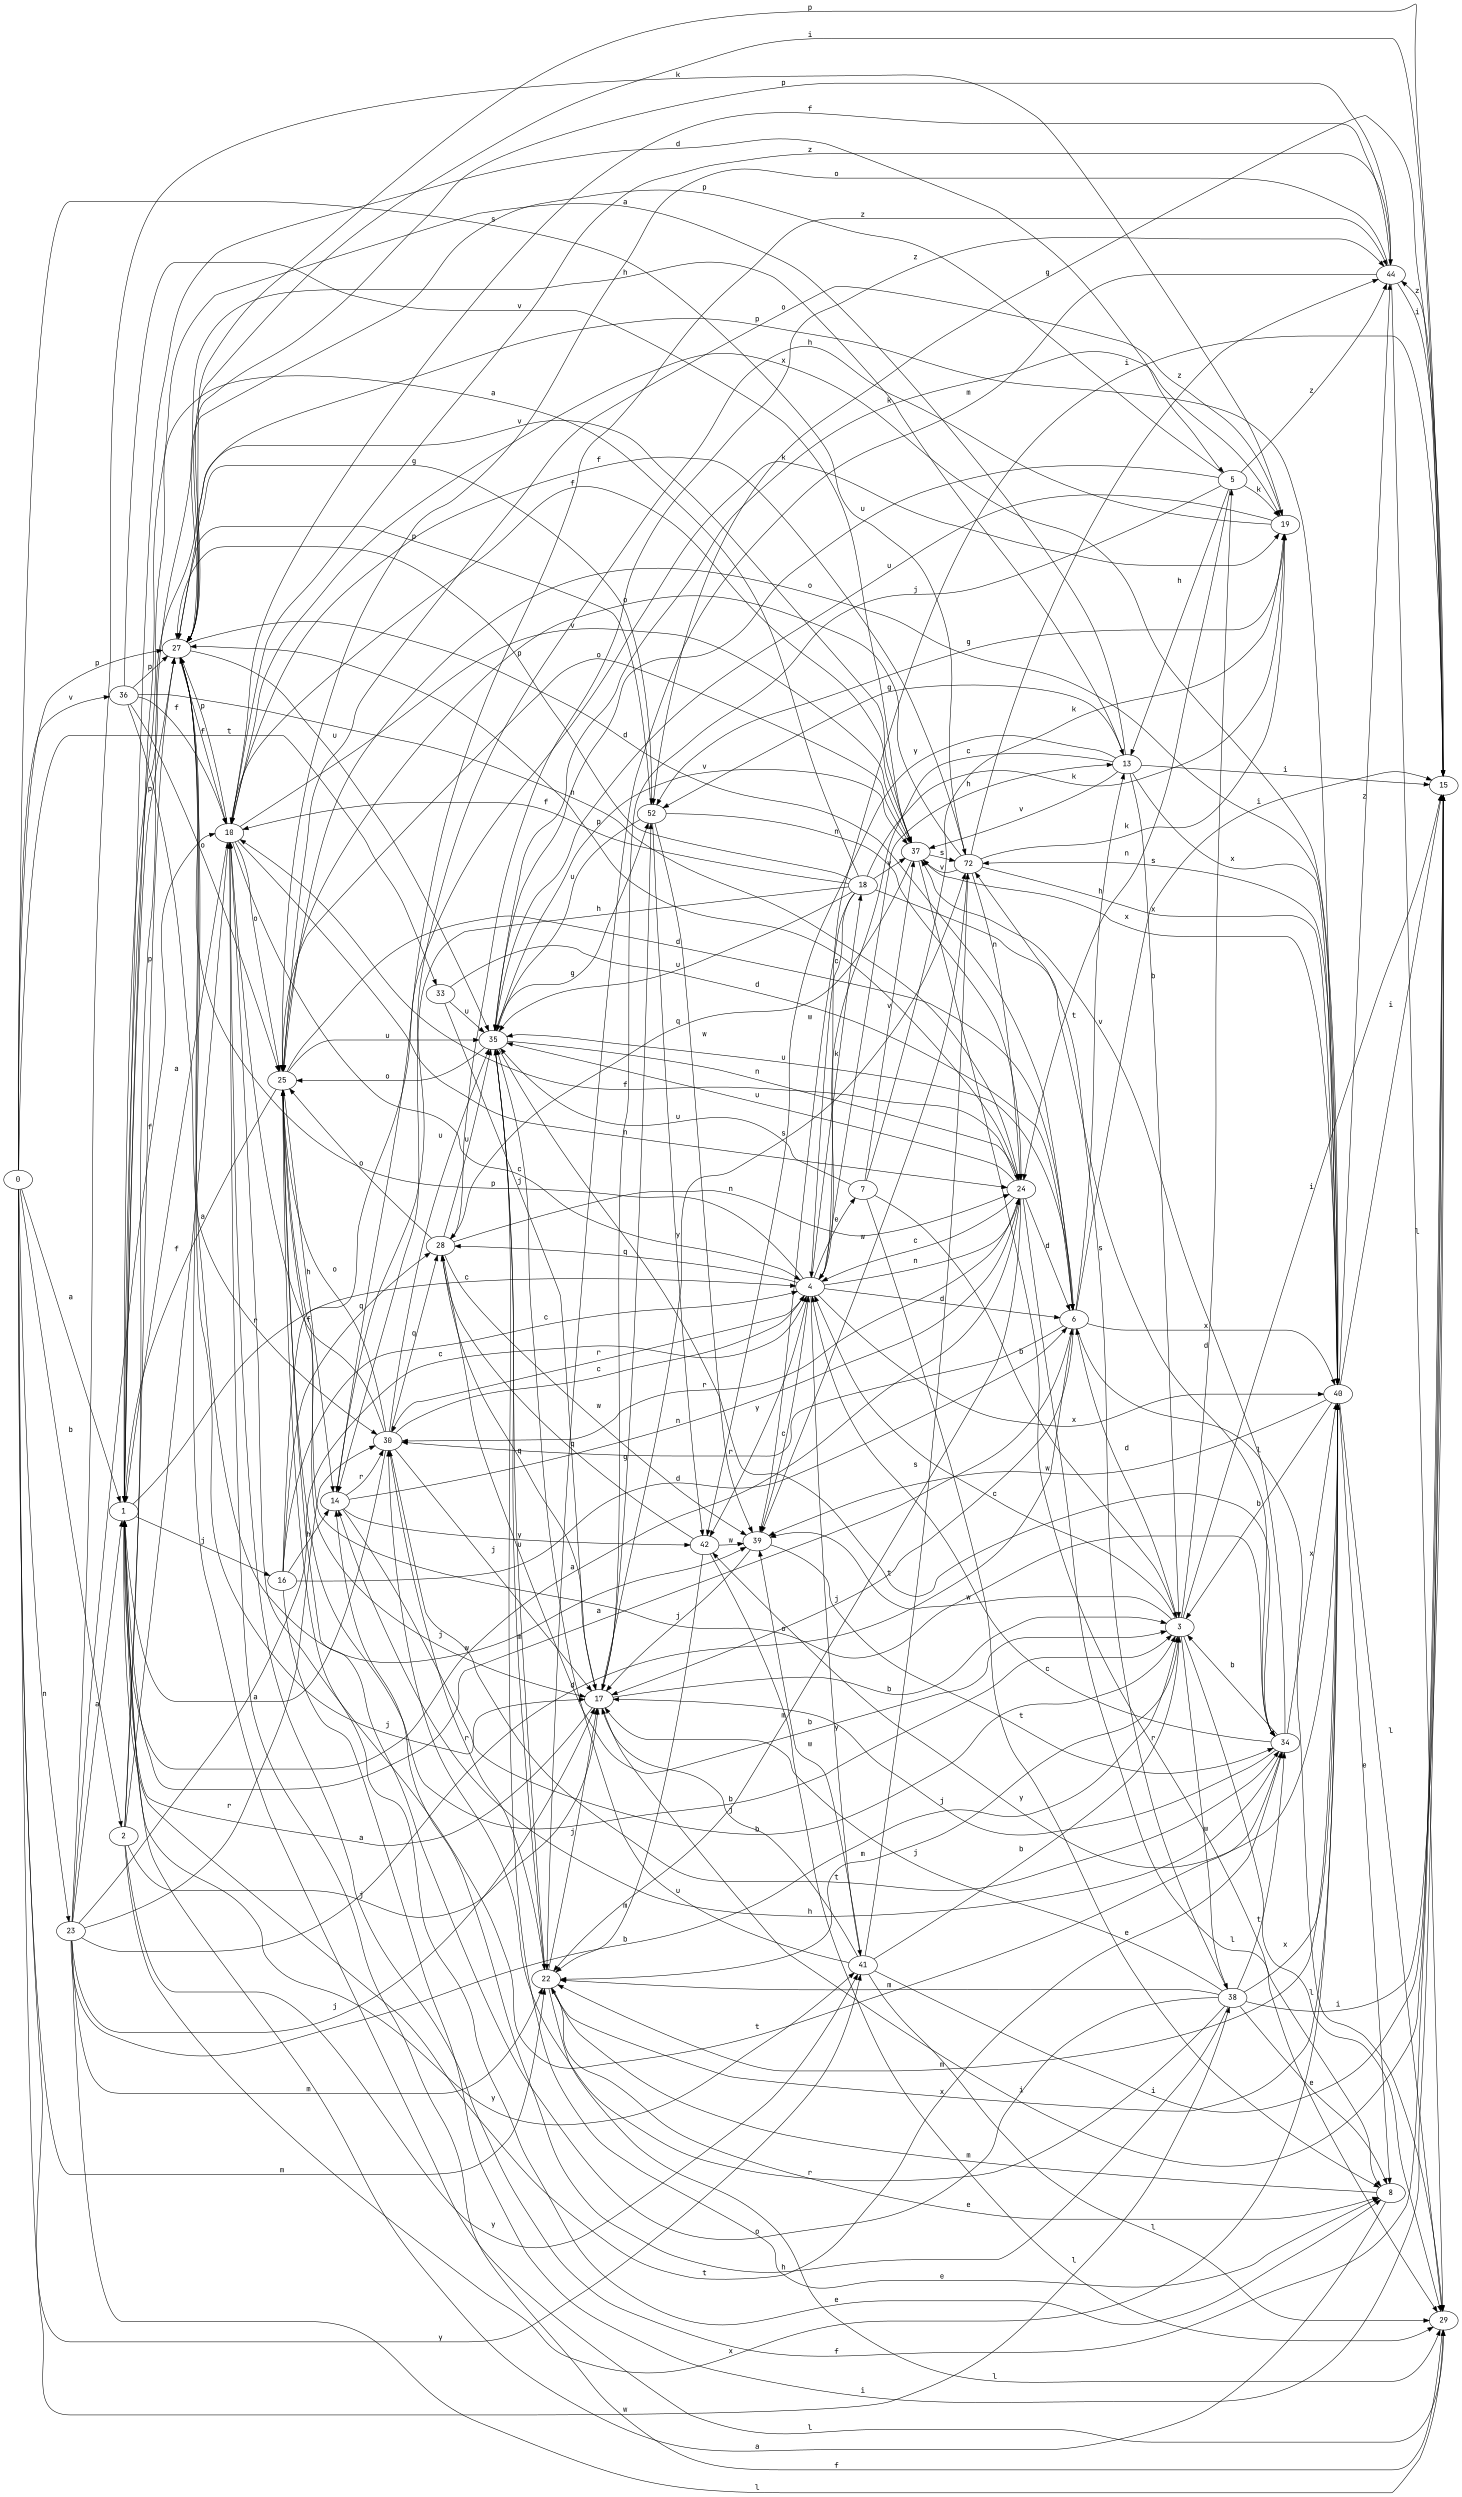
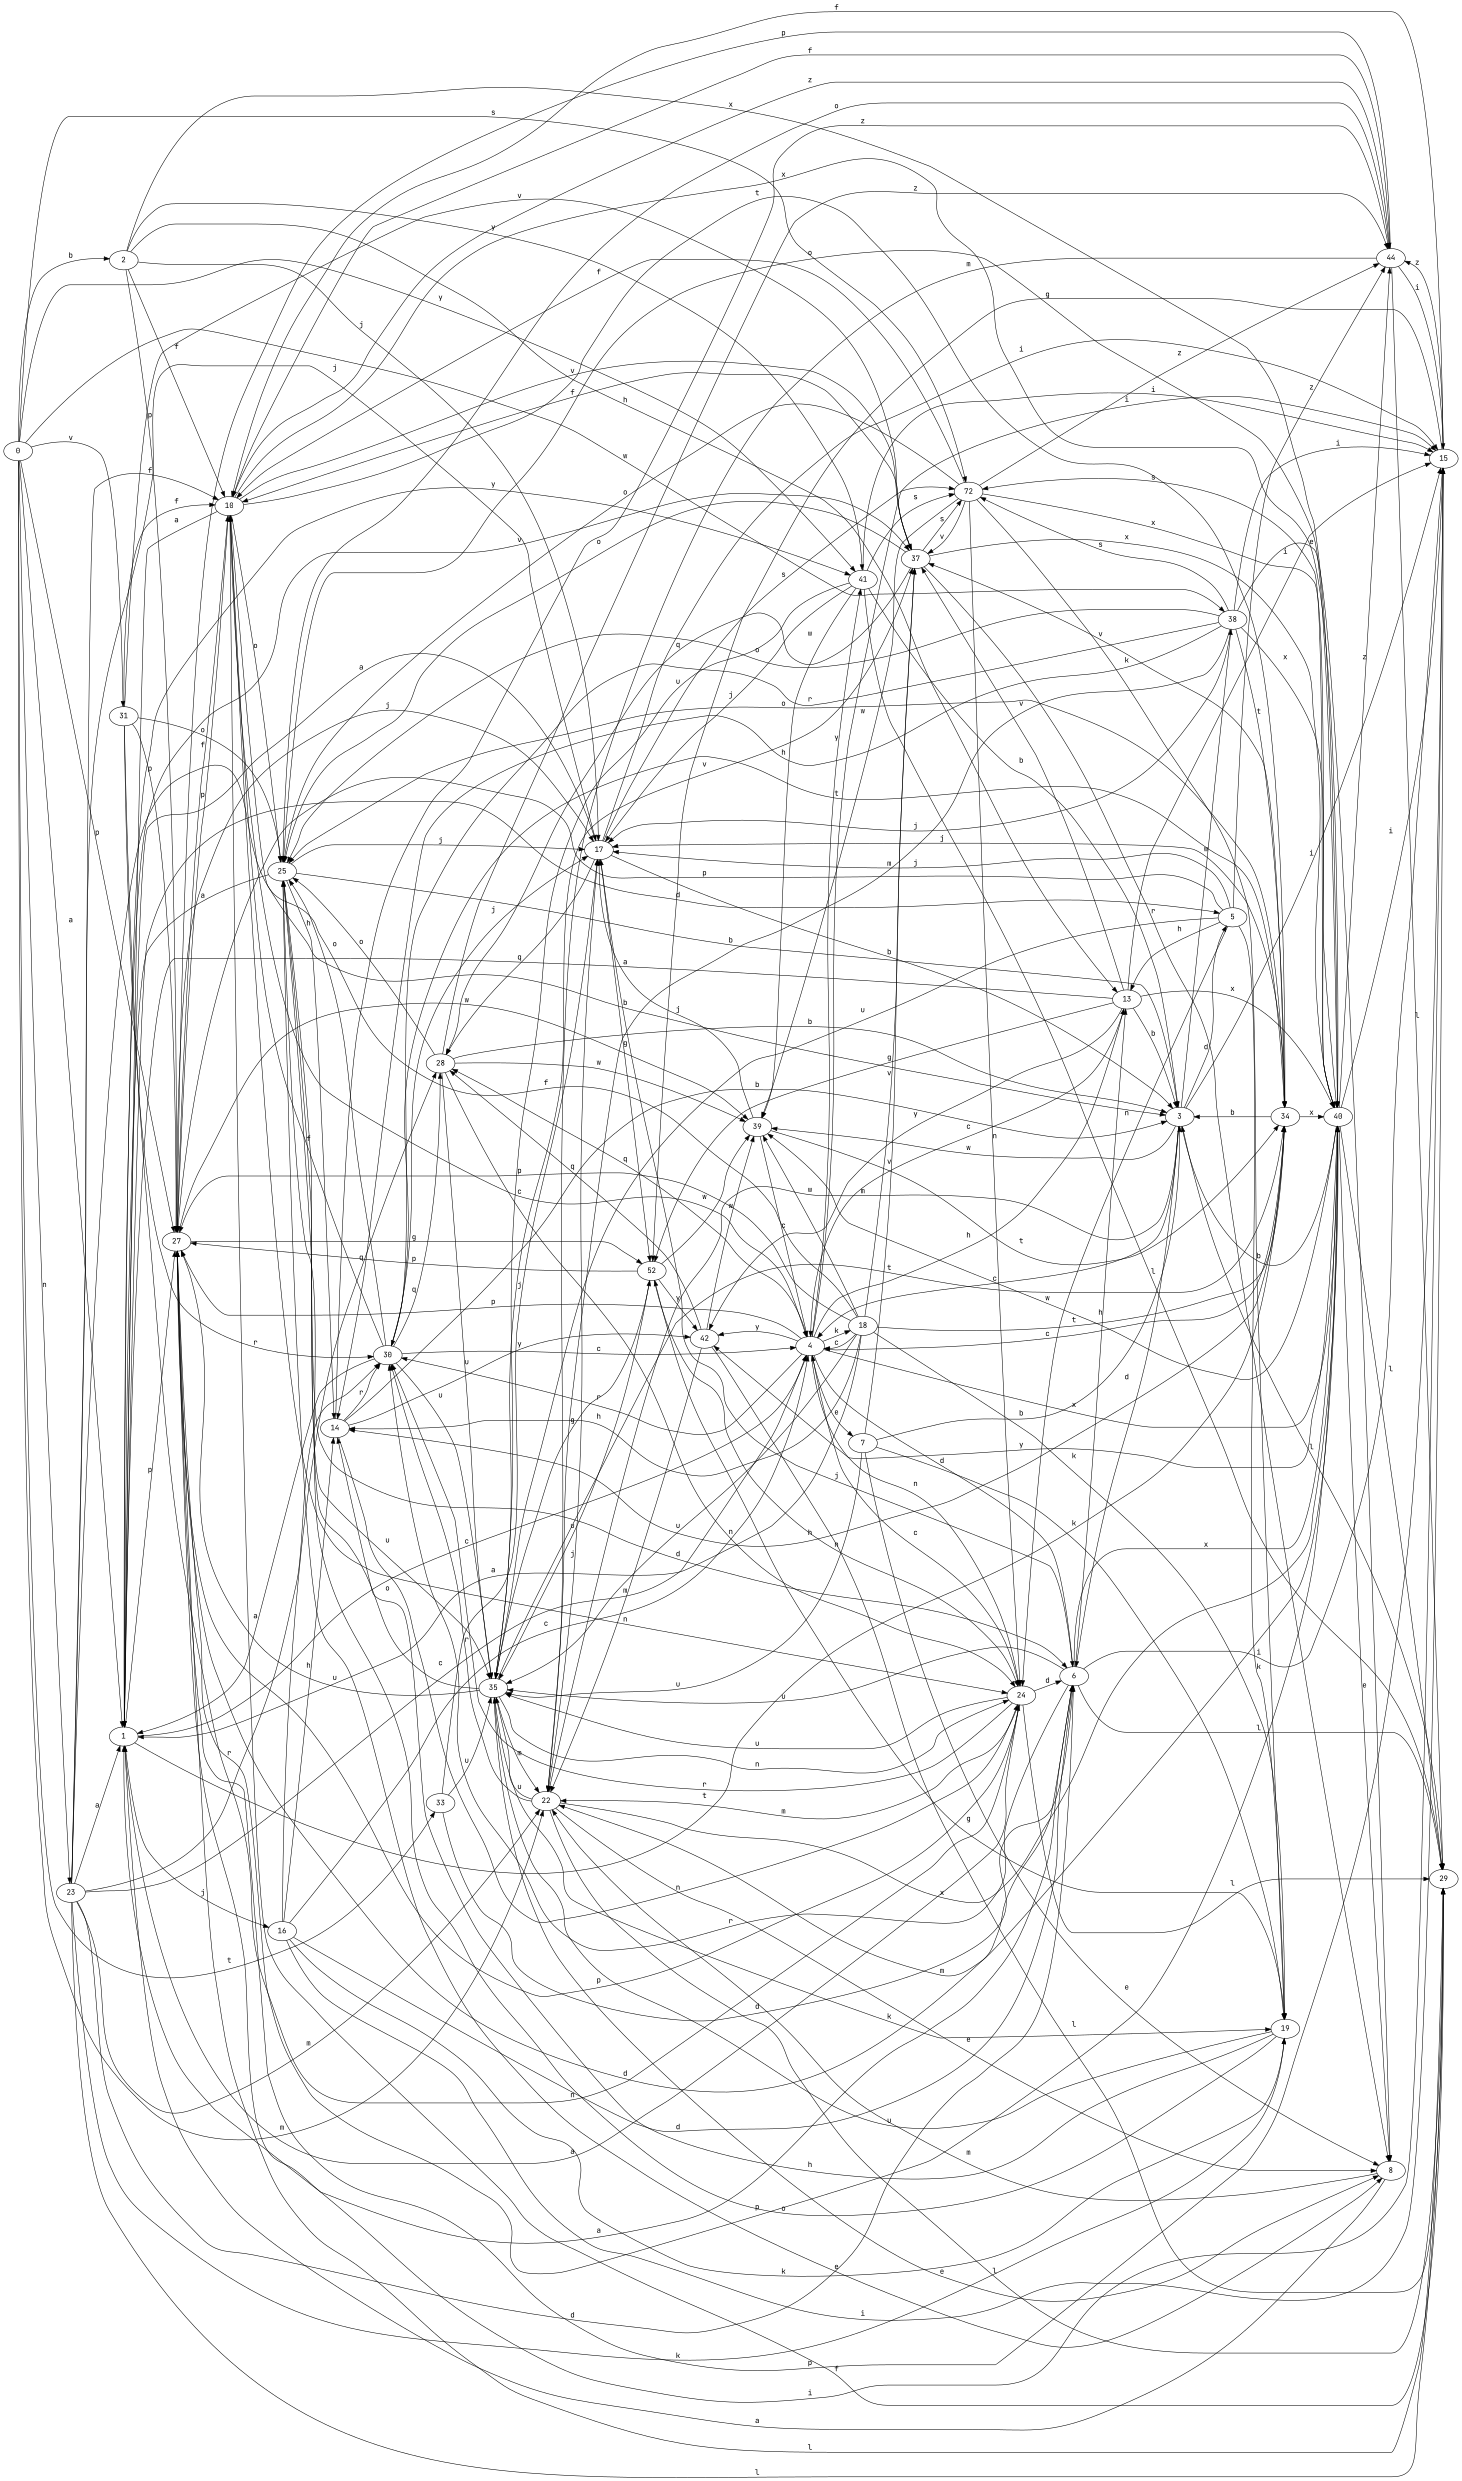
node "36": label "36" -> "31"
edge "27" -> "35": reversed
edge "24" -> "10": removed, label "f"
